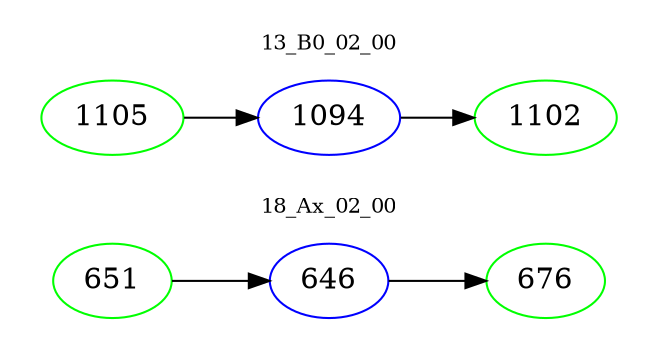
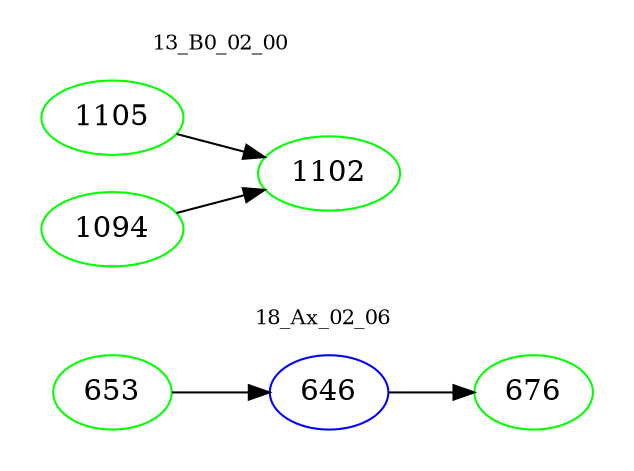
edge "1105" -> "1094": now "1105" -> "1102"
node "1094": color blue -> green
cluster "18_Ax_02_00": label "18_Ax_02_00" -> "18_Ax_02_06"
node "651": label "651" -> "653"
